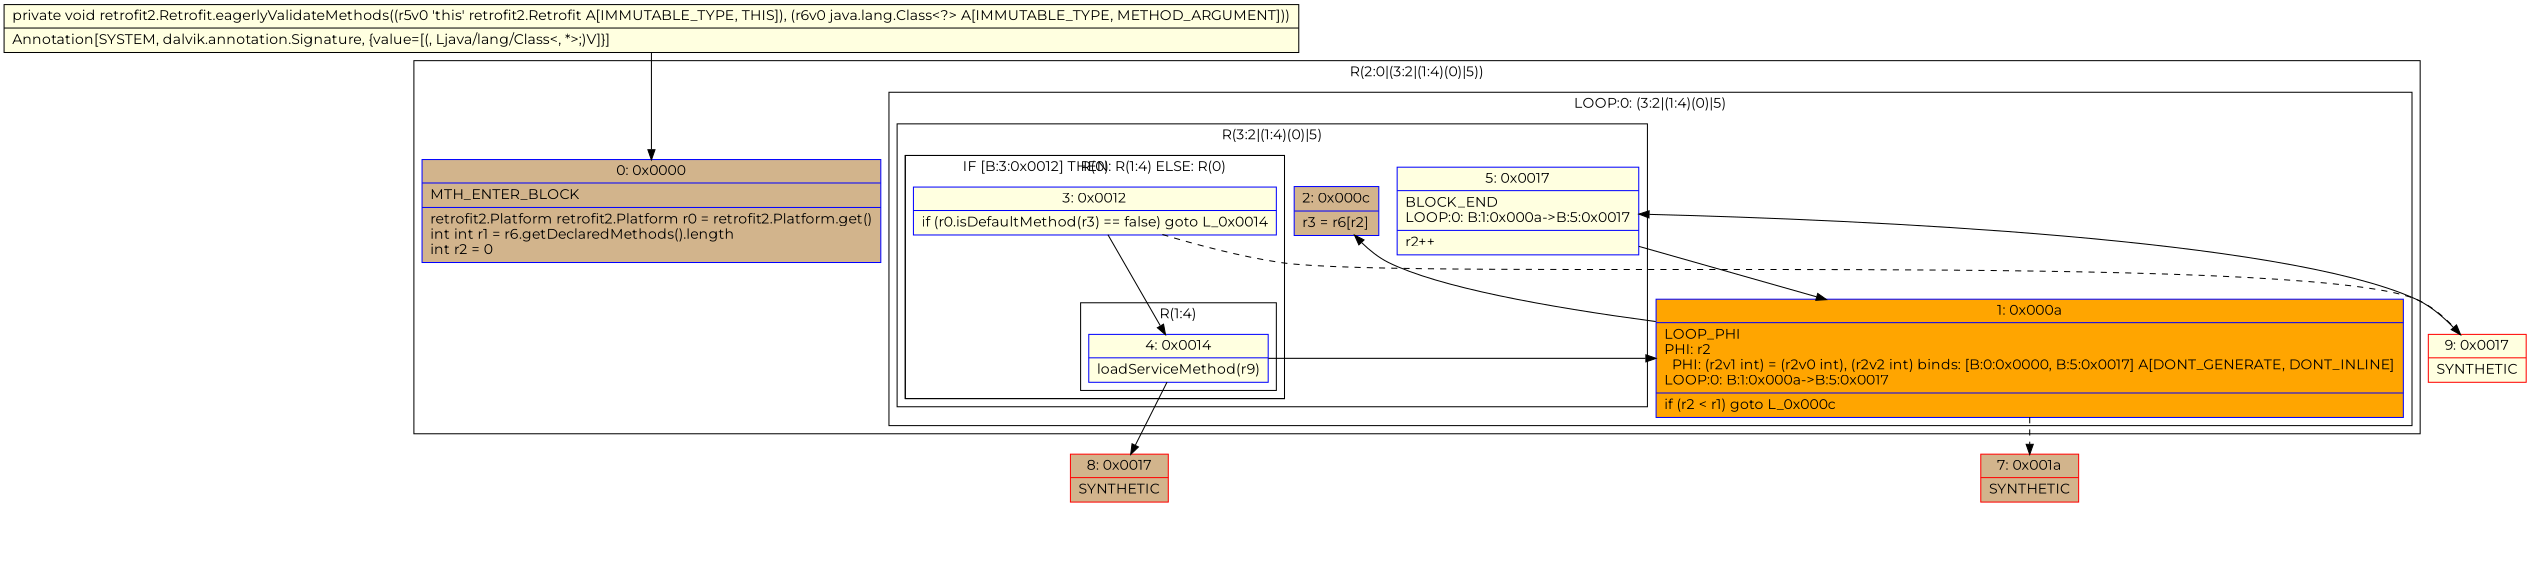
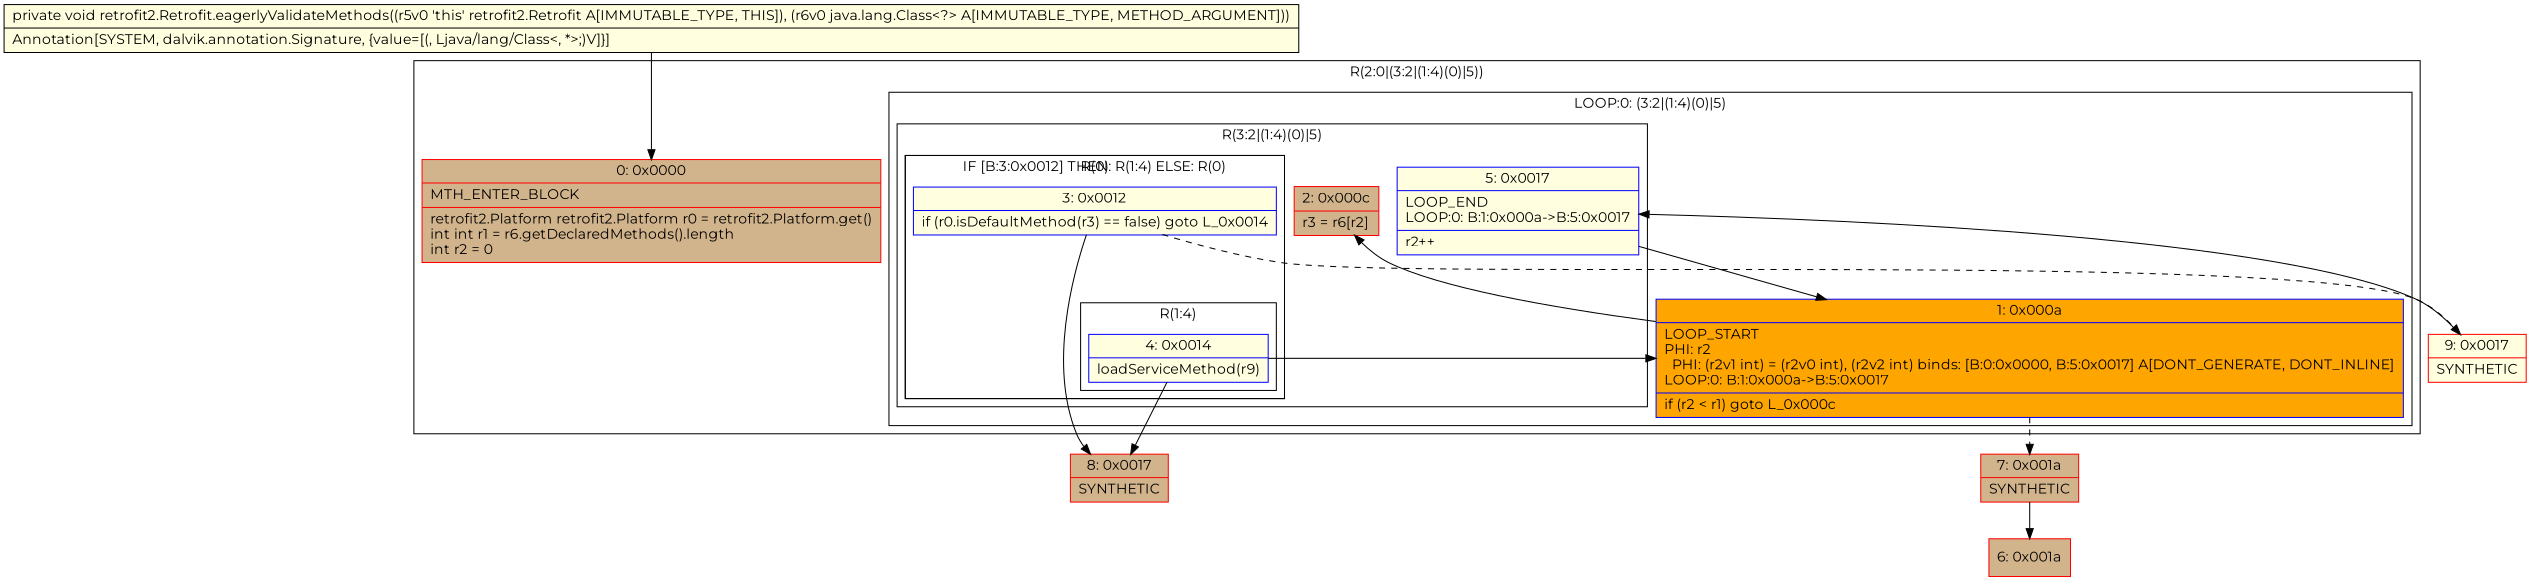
node "5: 0x0017": text "BLOCK_END" -> "LOOP_END"
node "0: 0x0000": color blue -> red
node "2: 0x000c": color blue -> red
edge "3: 0x0012" -> "4: 0x0014": now "3: 0x0012" -> "8: 0x0017"
node "1: 0x000a": text "LOOP_PHI" -> "LOOP_START"
node "6: 0x001a": added
